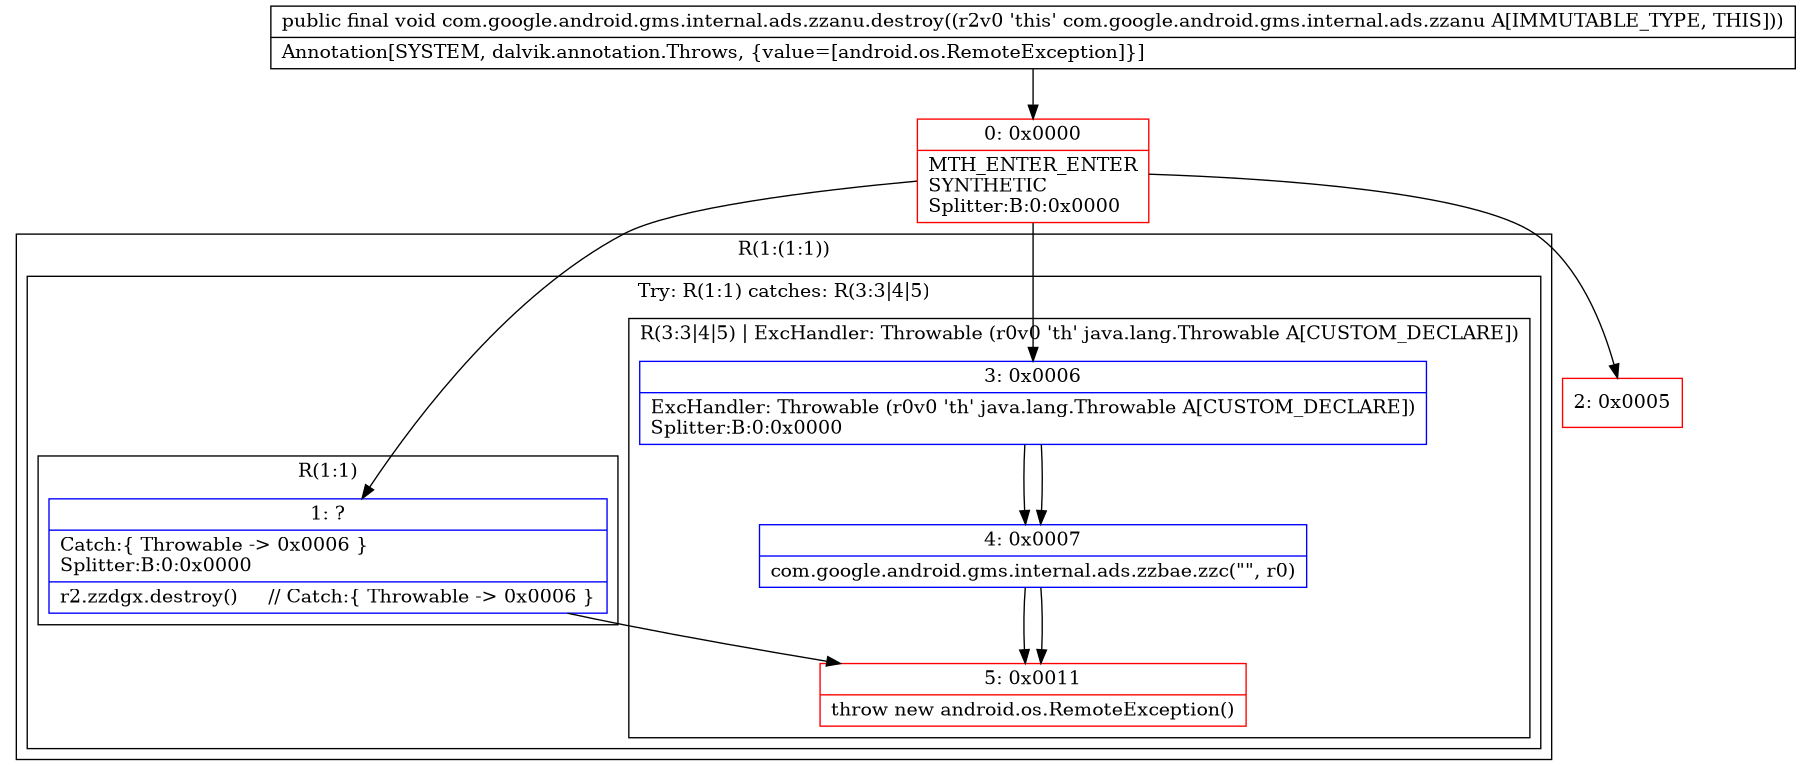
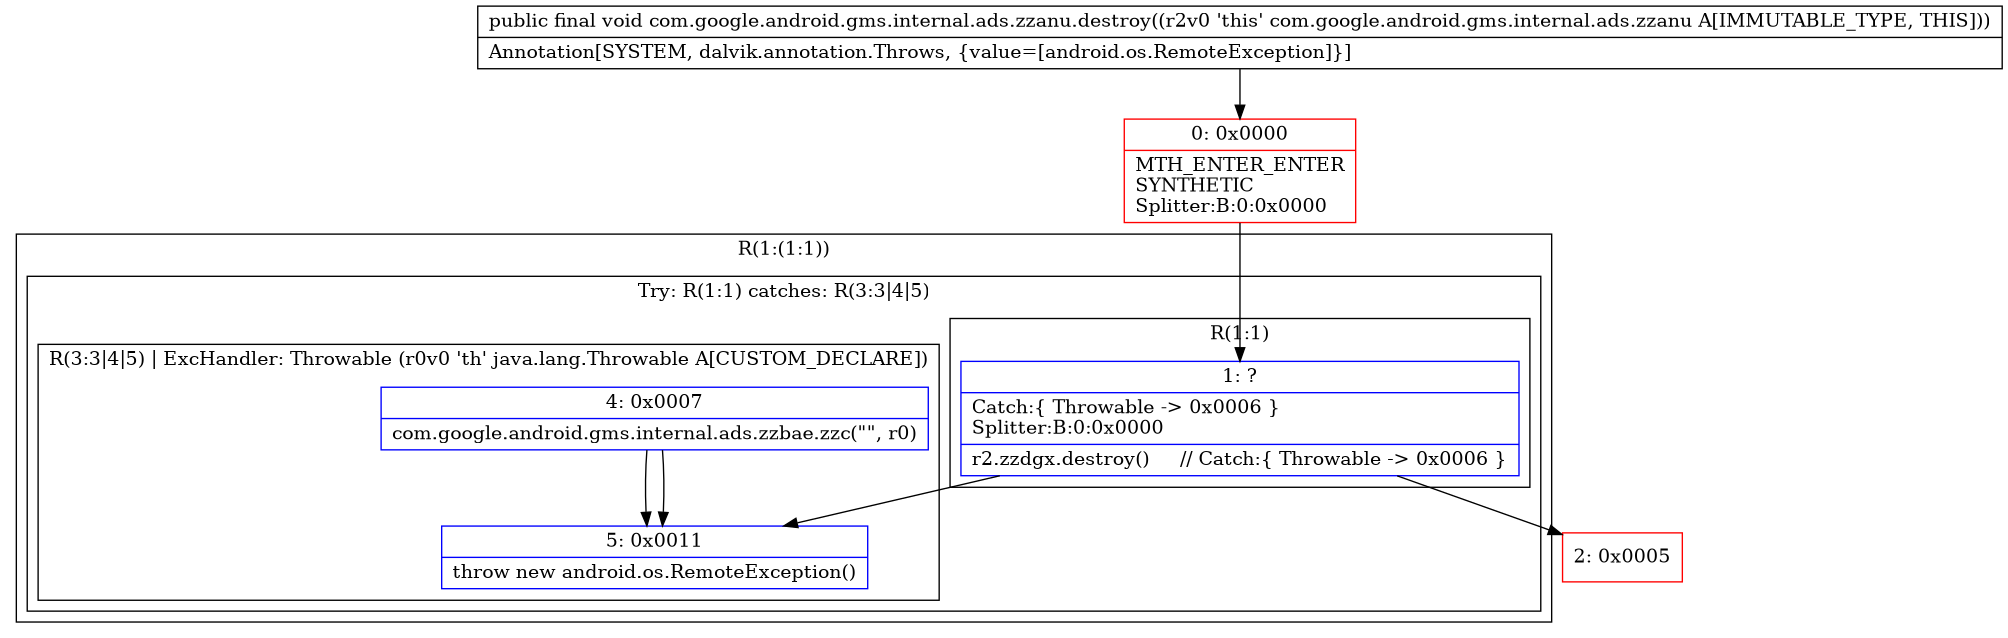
edge "0: 0x0000" -> "2: 0x0005": now "1: ?" -> "2: 0x0005"
node "3: 0x0006": removed
node "5: 0x0011": color red -> blue
